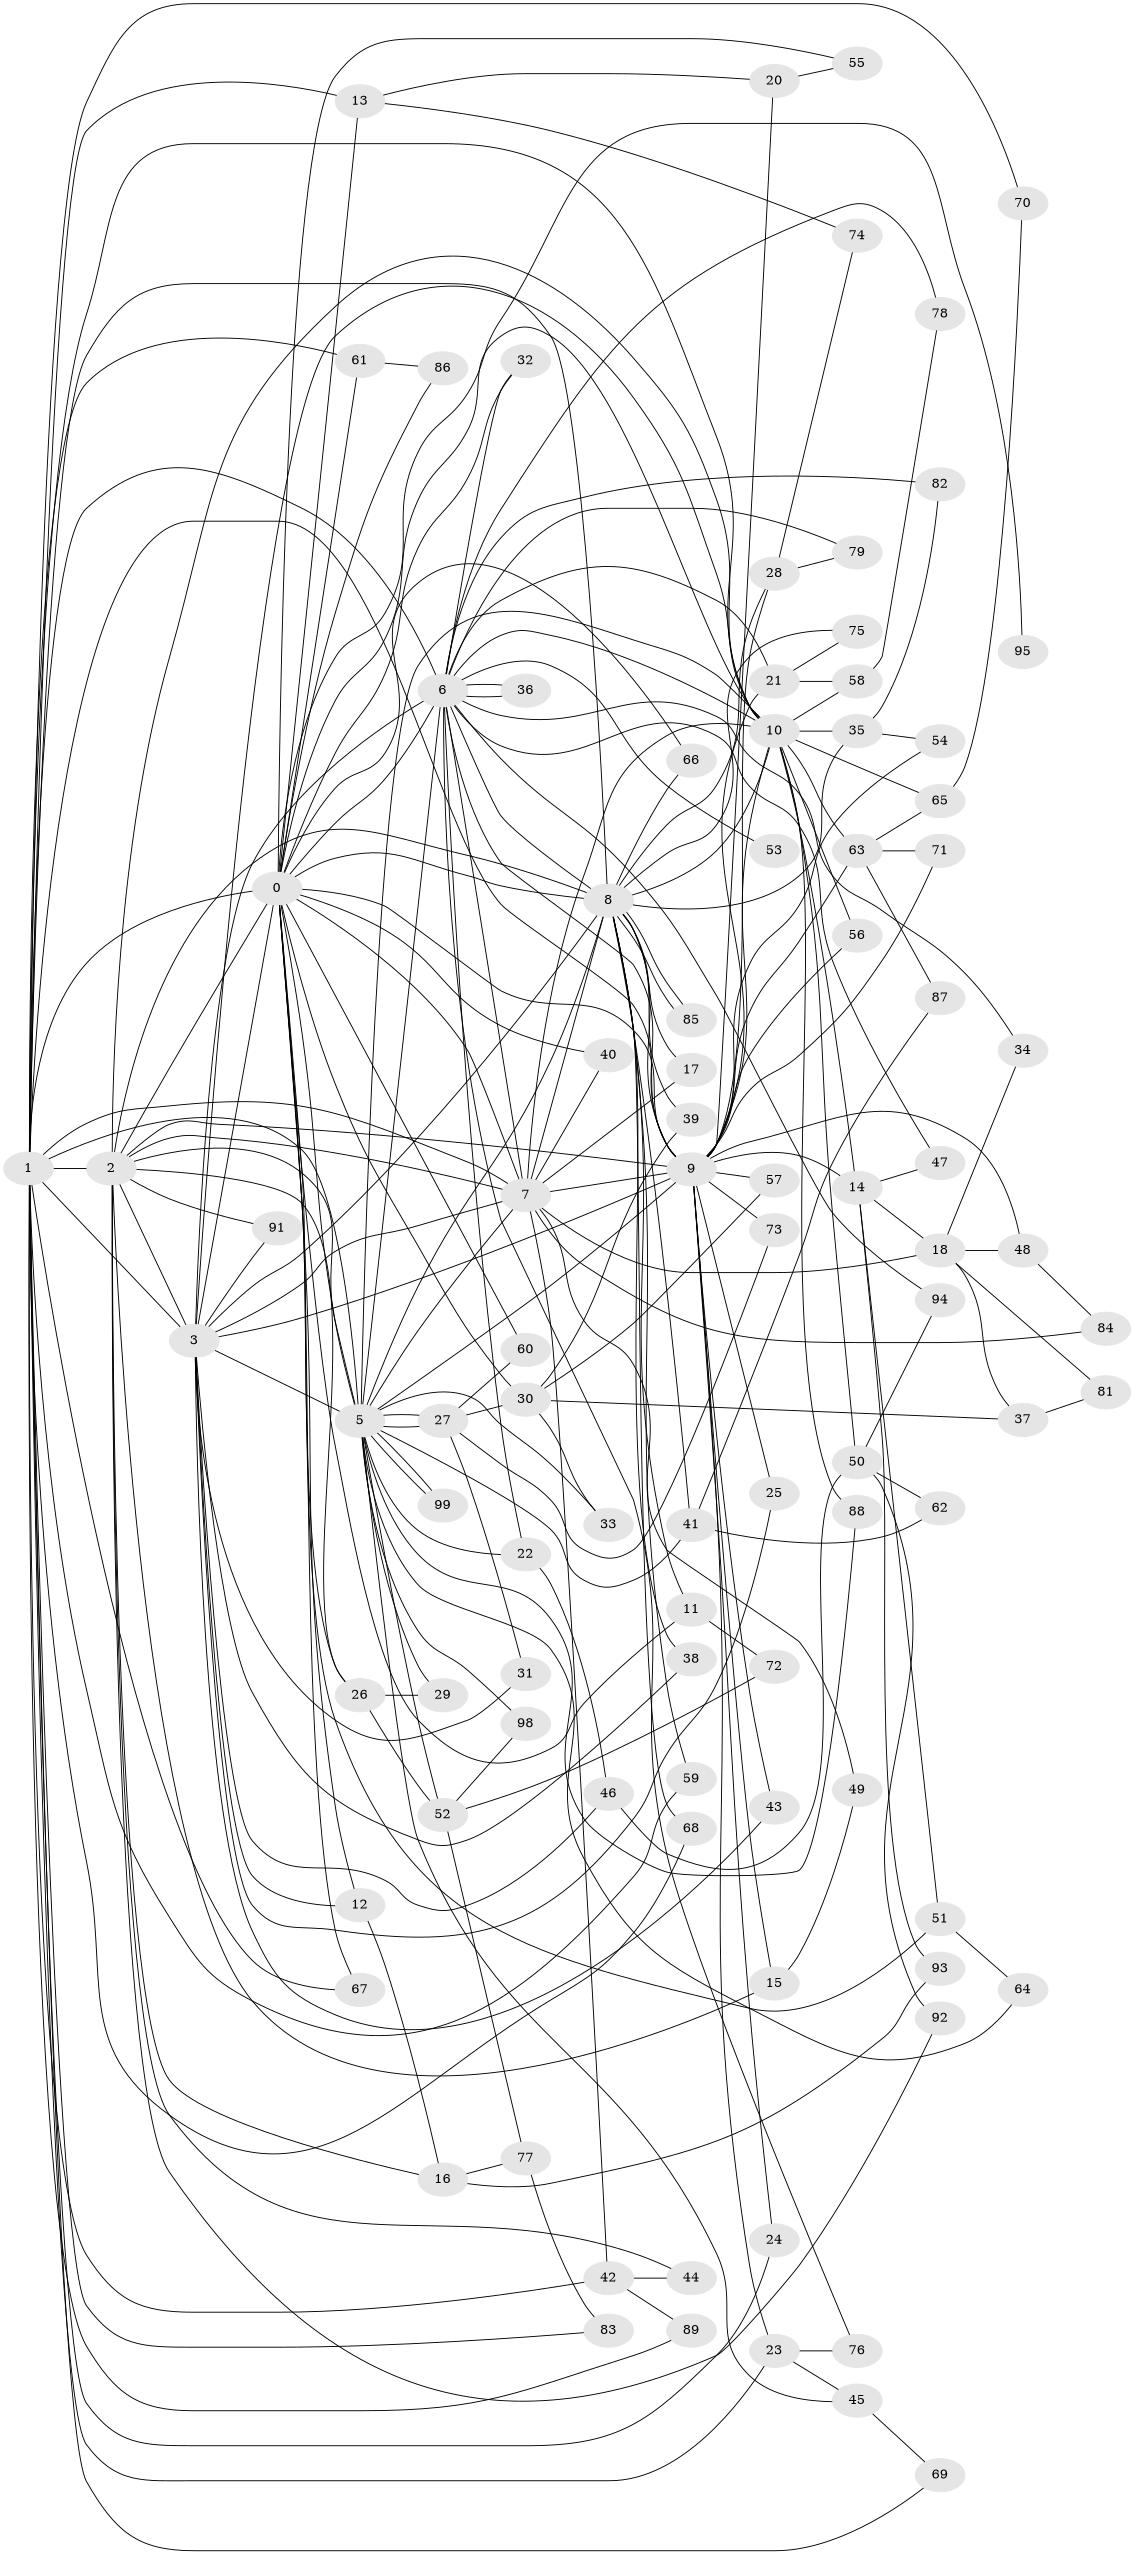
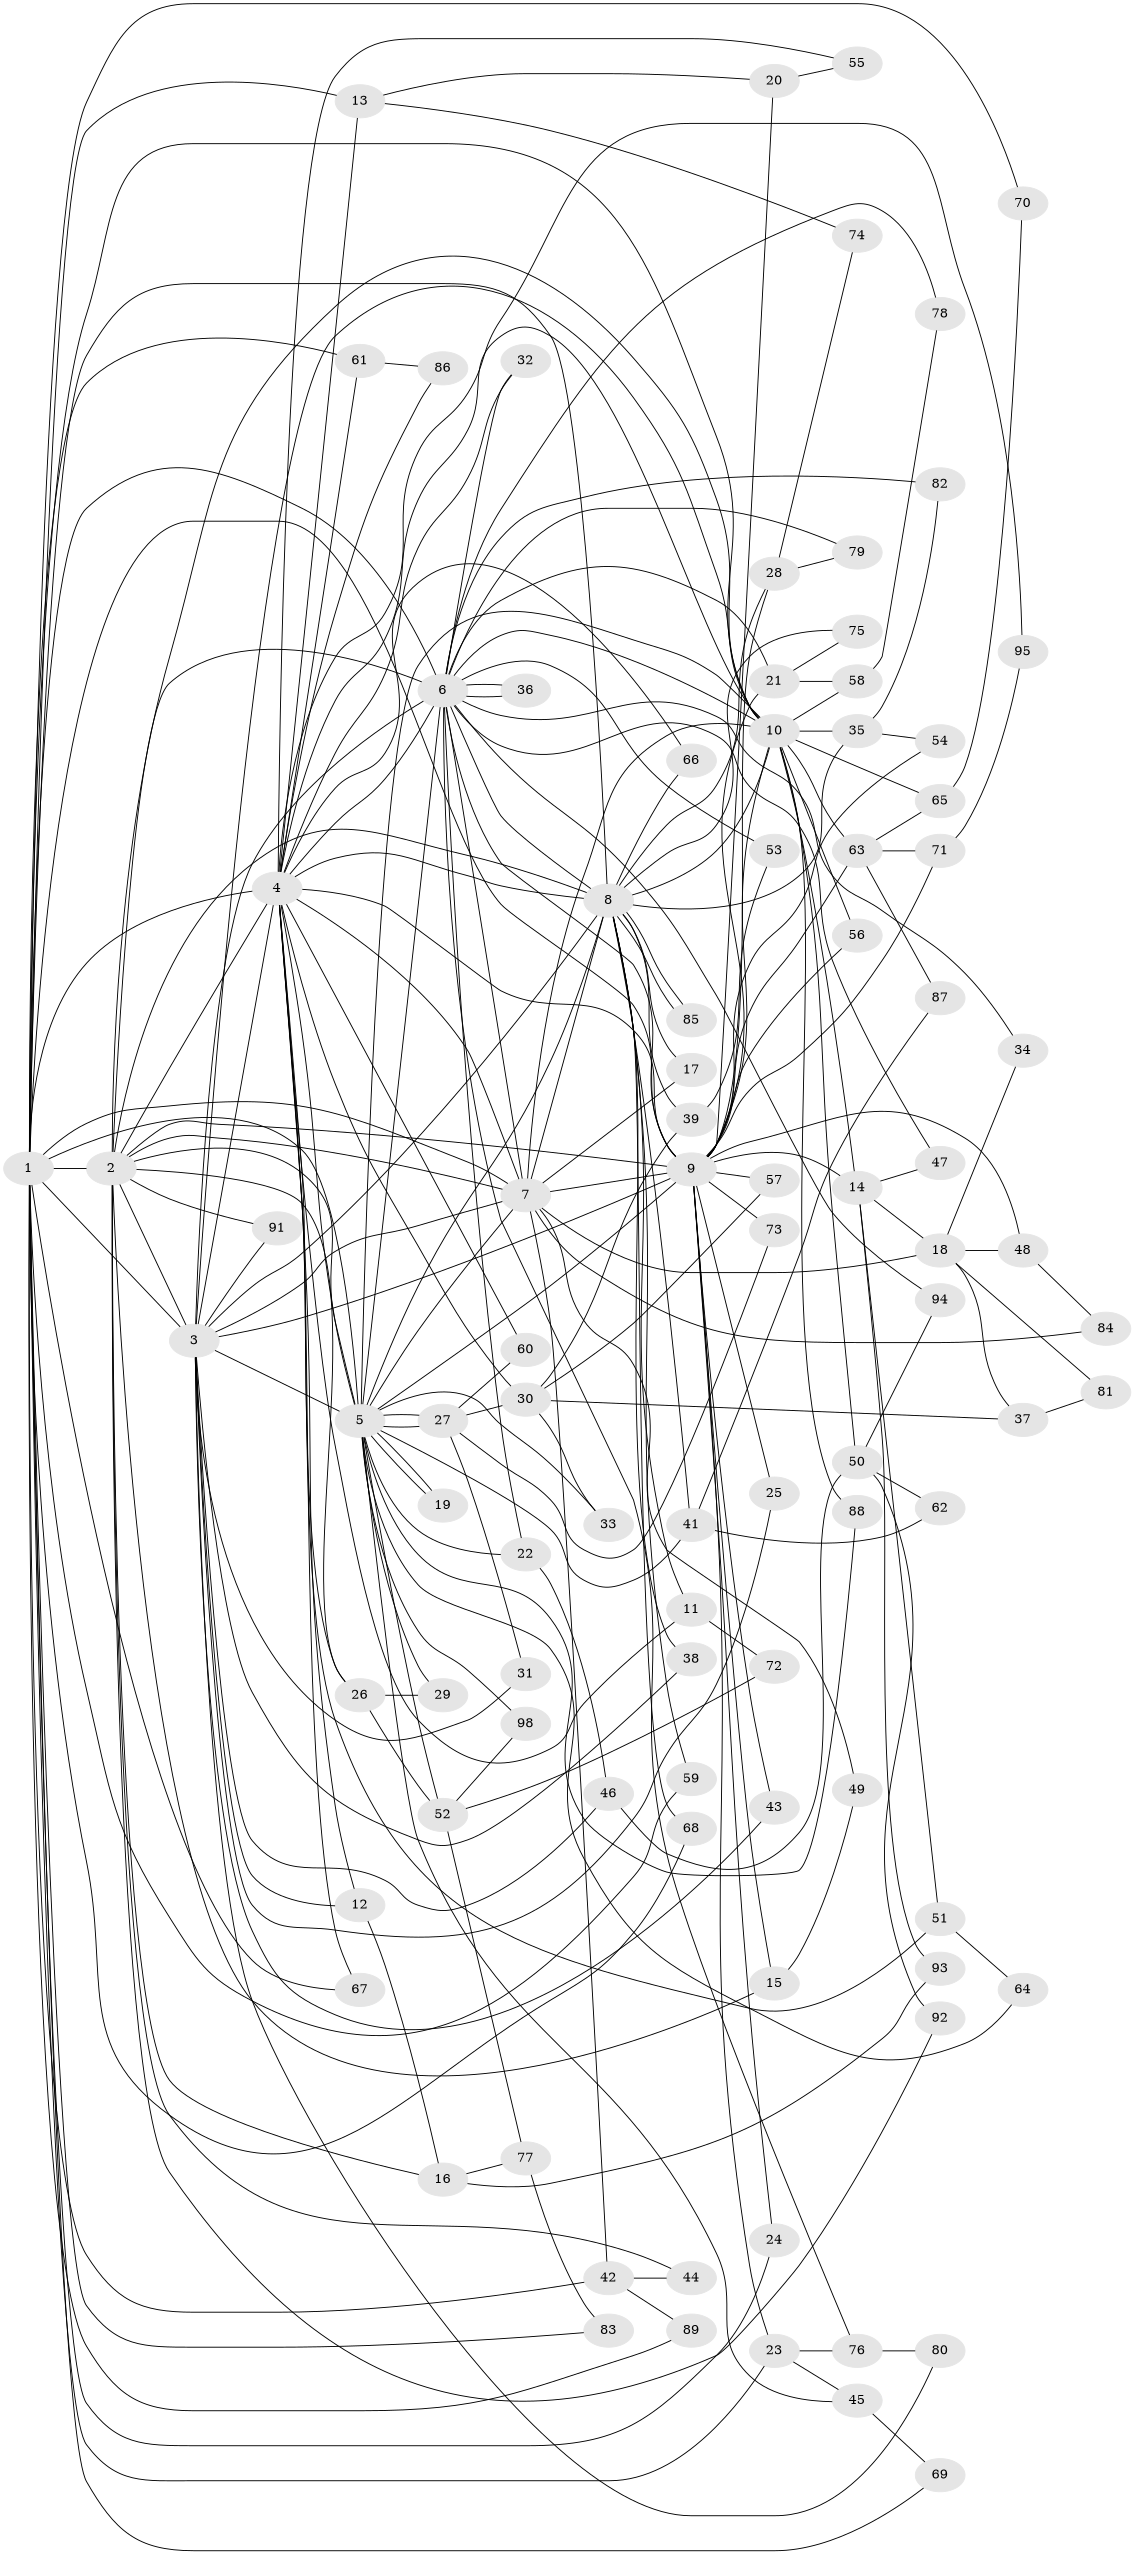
edge "6" -- "2": added
edge "95" -- "71": added
node "0": label "0" -> "4"
edge "53" -- "39": added
edge "8" -- "9": removed
node "40": removed
node "99": label "99" -> "19"
node "80": added
